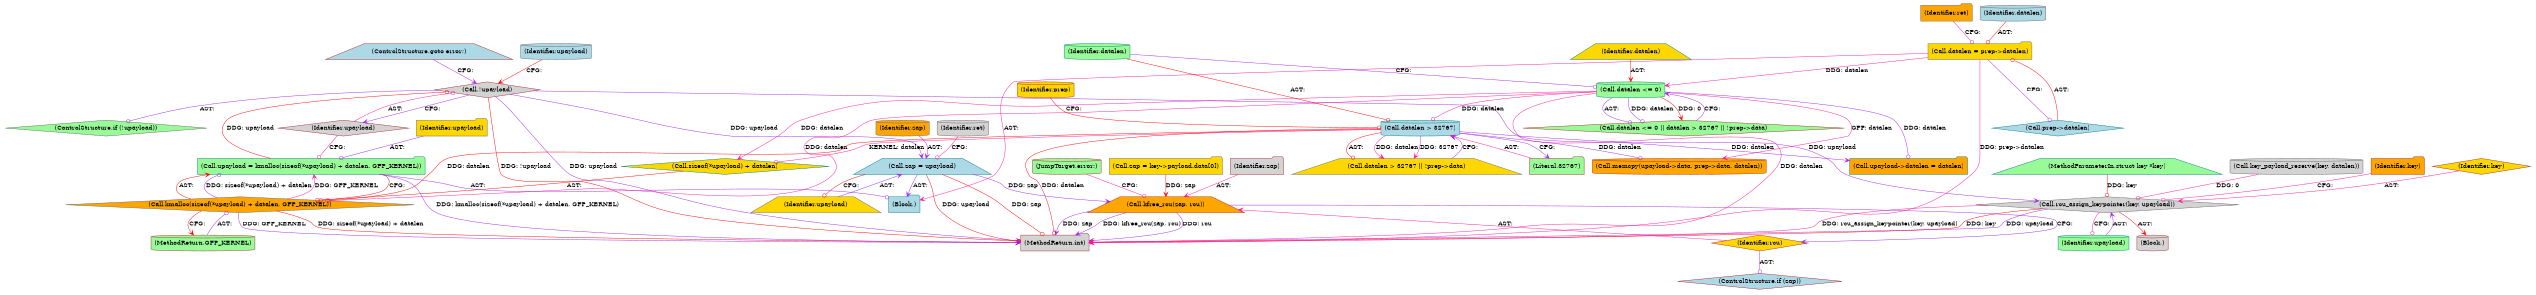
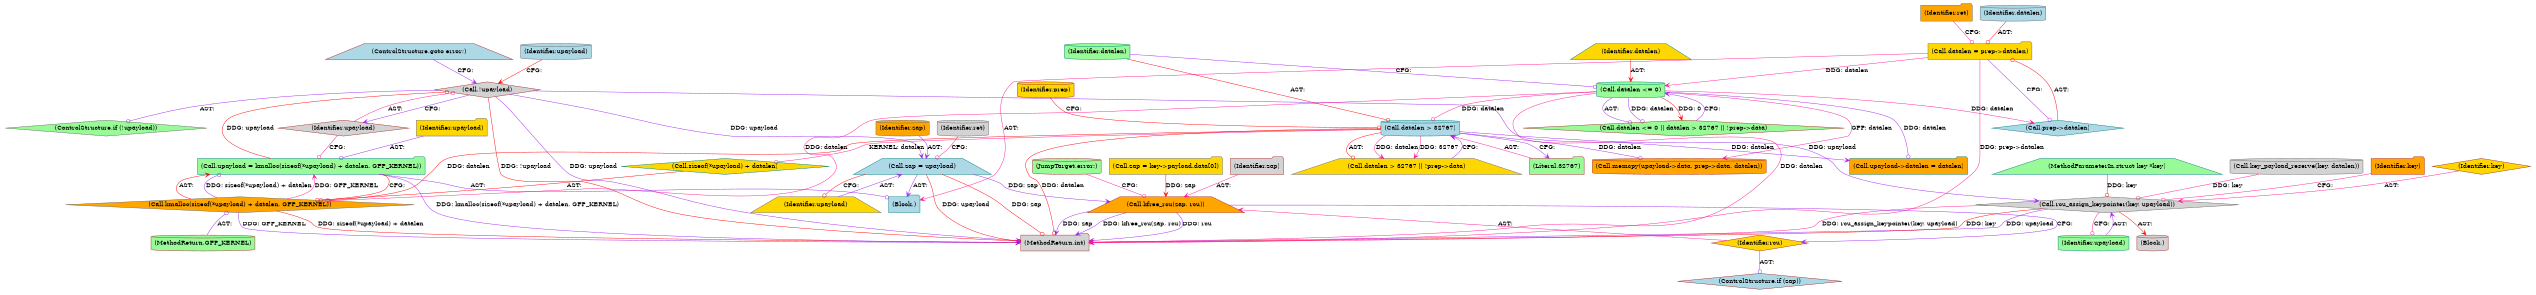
edge "(Call,datalen <= 0)" -> "(Call,sizeof(*upayload) + datalen)": now "(Call,datalen <= 0)" -> "(Call,prep->datalen)"
edge "(Call,key_payload_reserve(key, datalen))" -> "(Call,rcu_assign_keypointer(key, upayload))": label "DDG: 0" -> "DDG: key"
edge "(Call,kmalloc(sizeof(*upayload) + datalen, GFP_KERNEL))" -> "(MethodReturn,GFP_KERNEL)": removed, label "CFG:"
